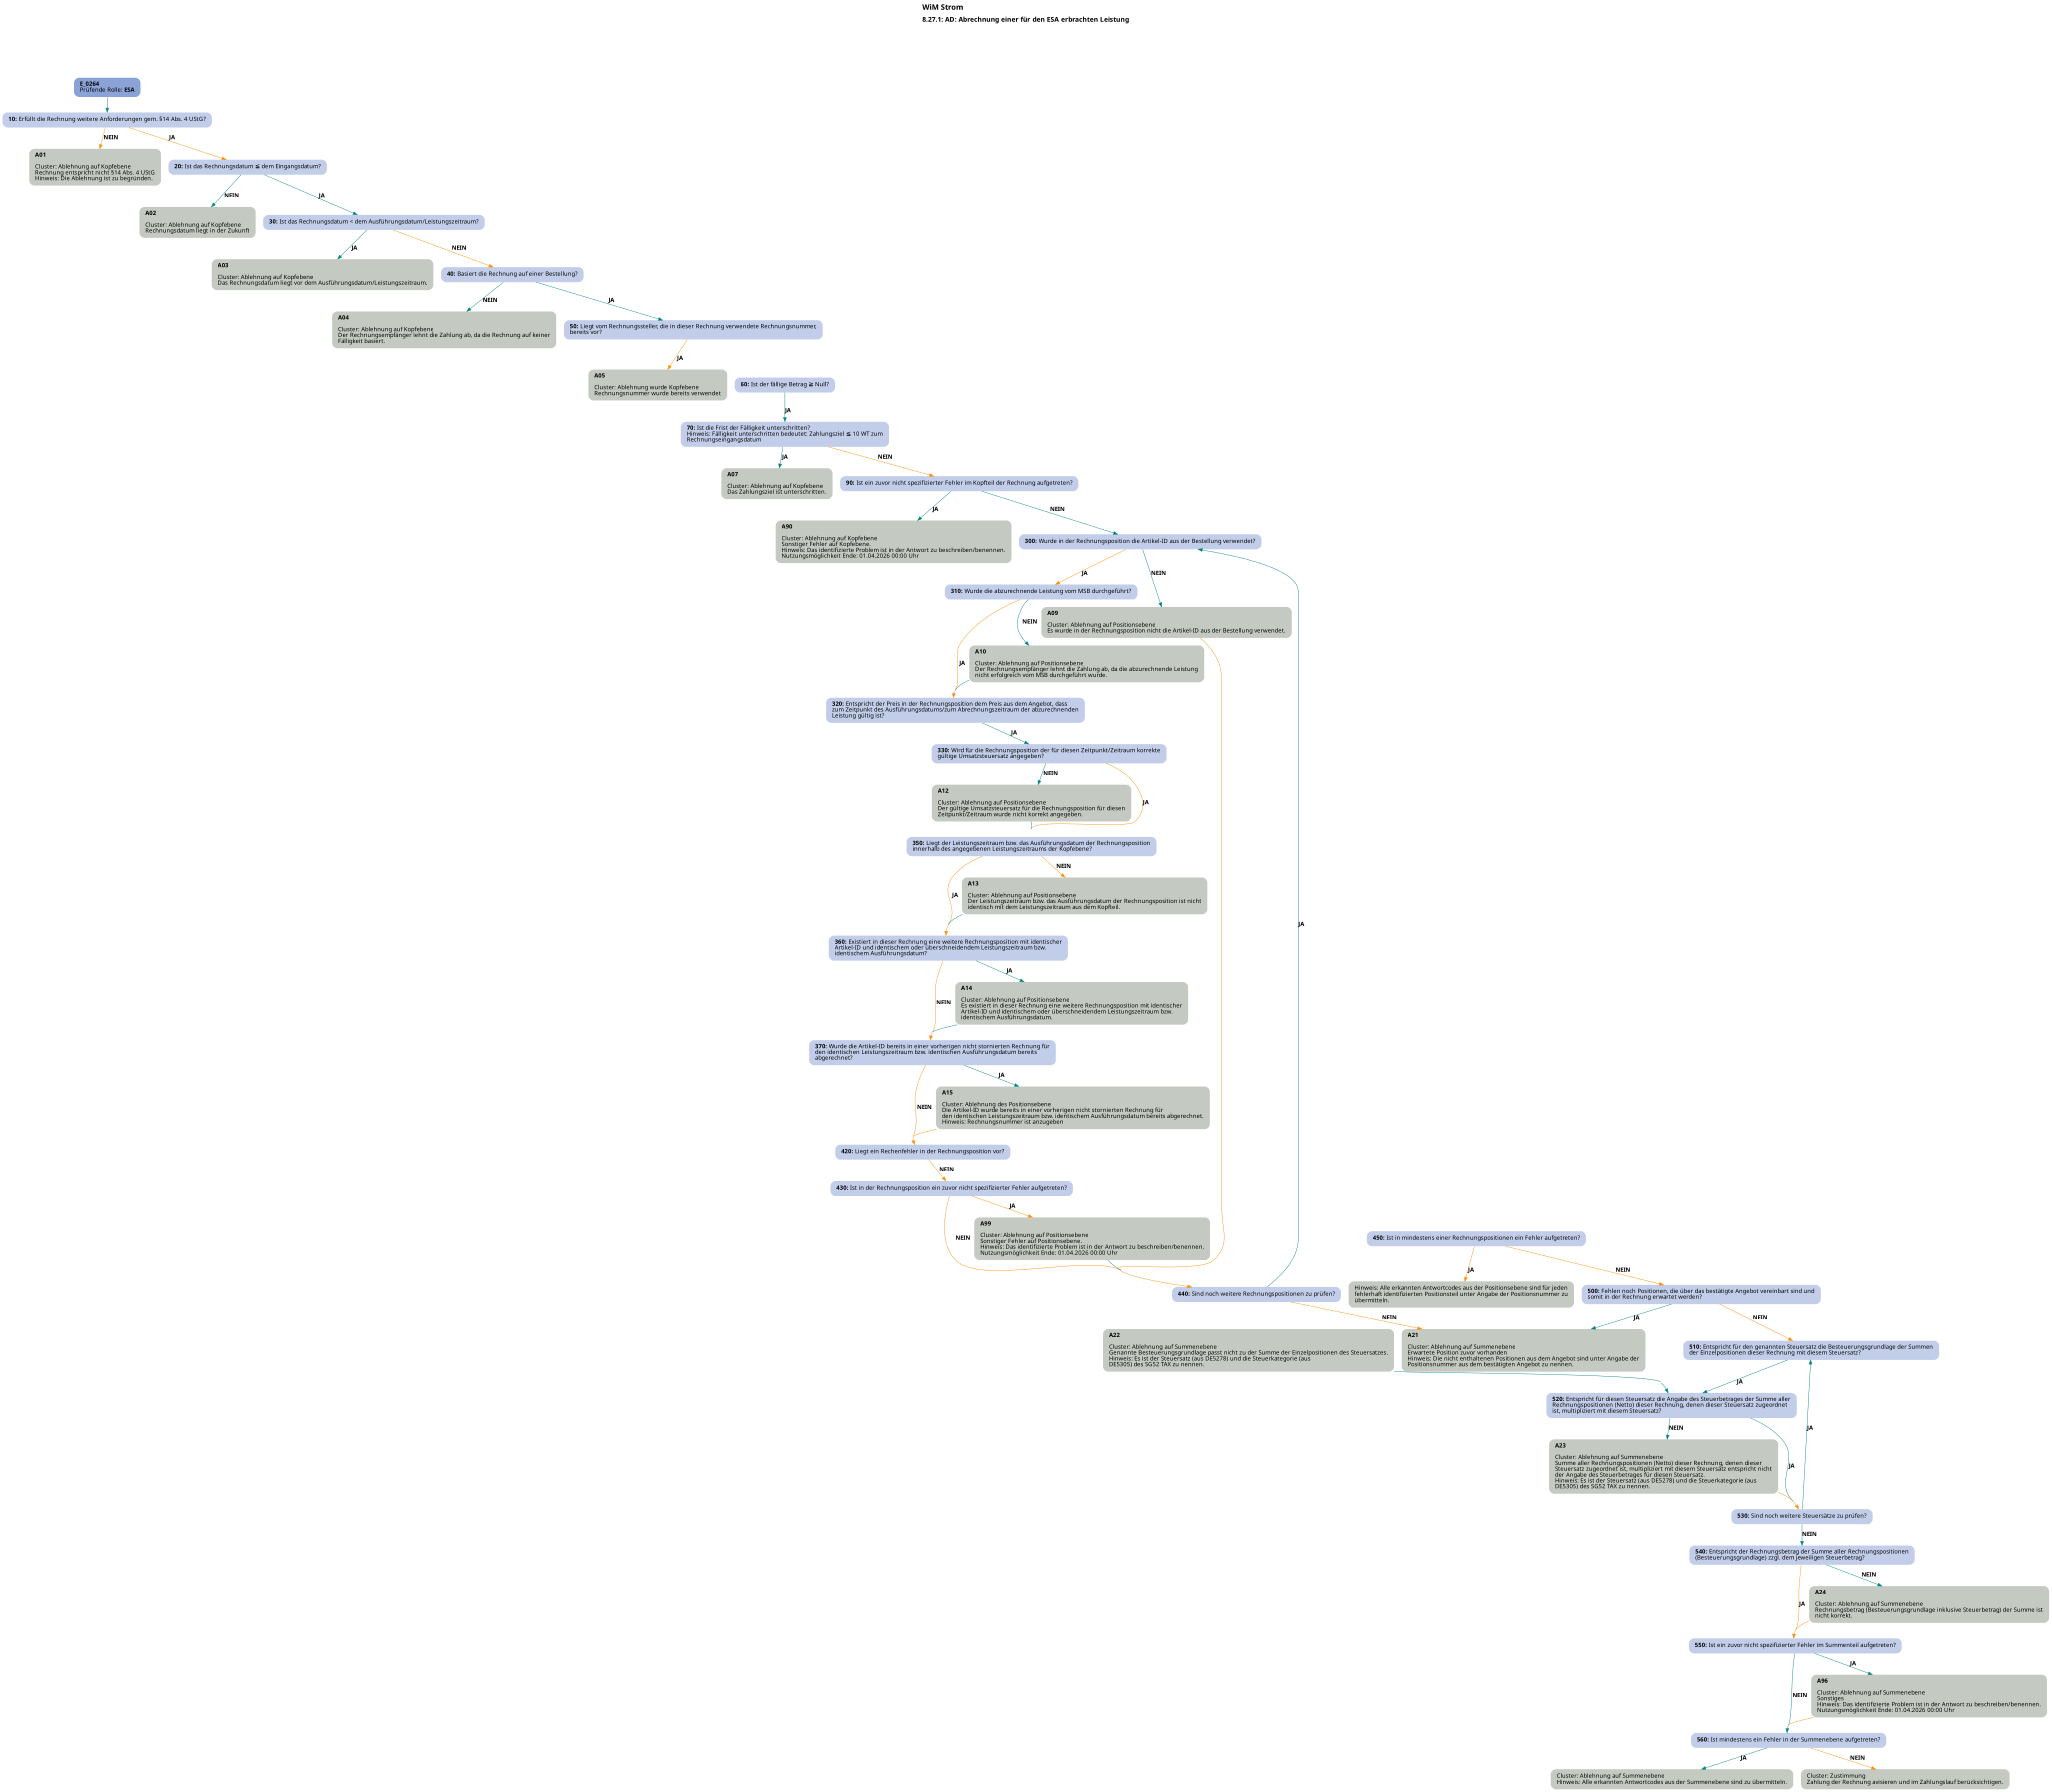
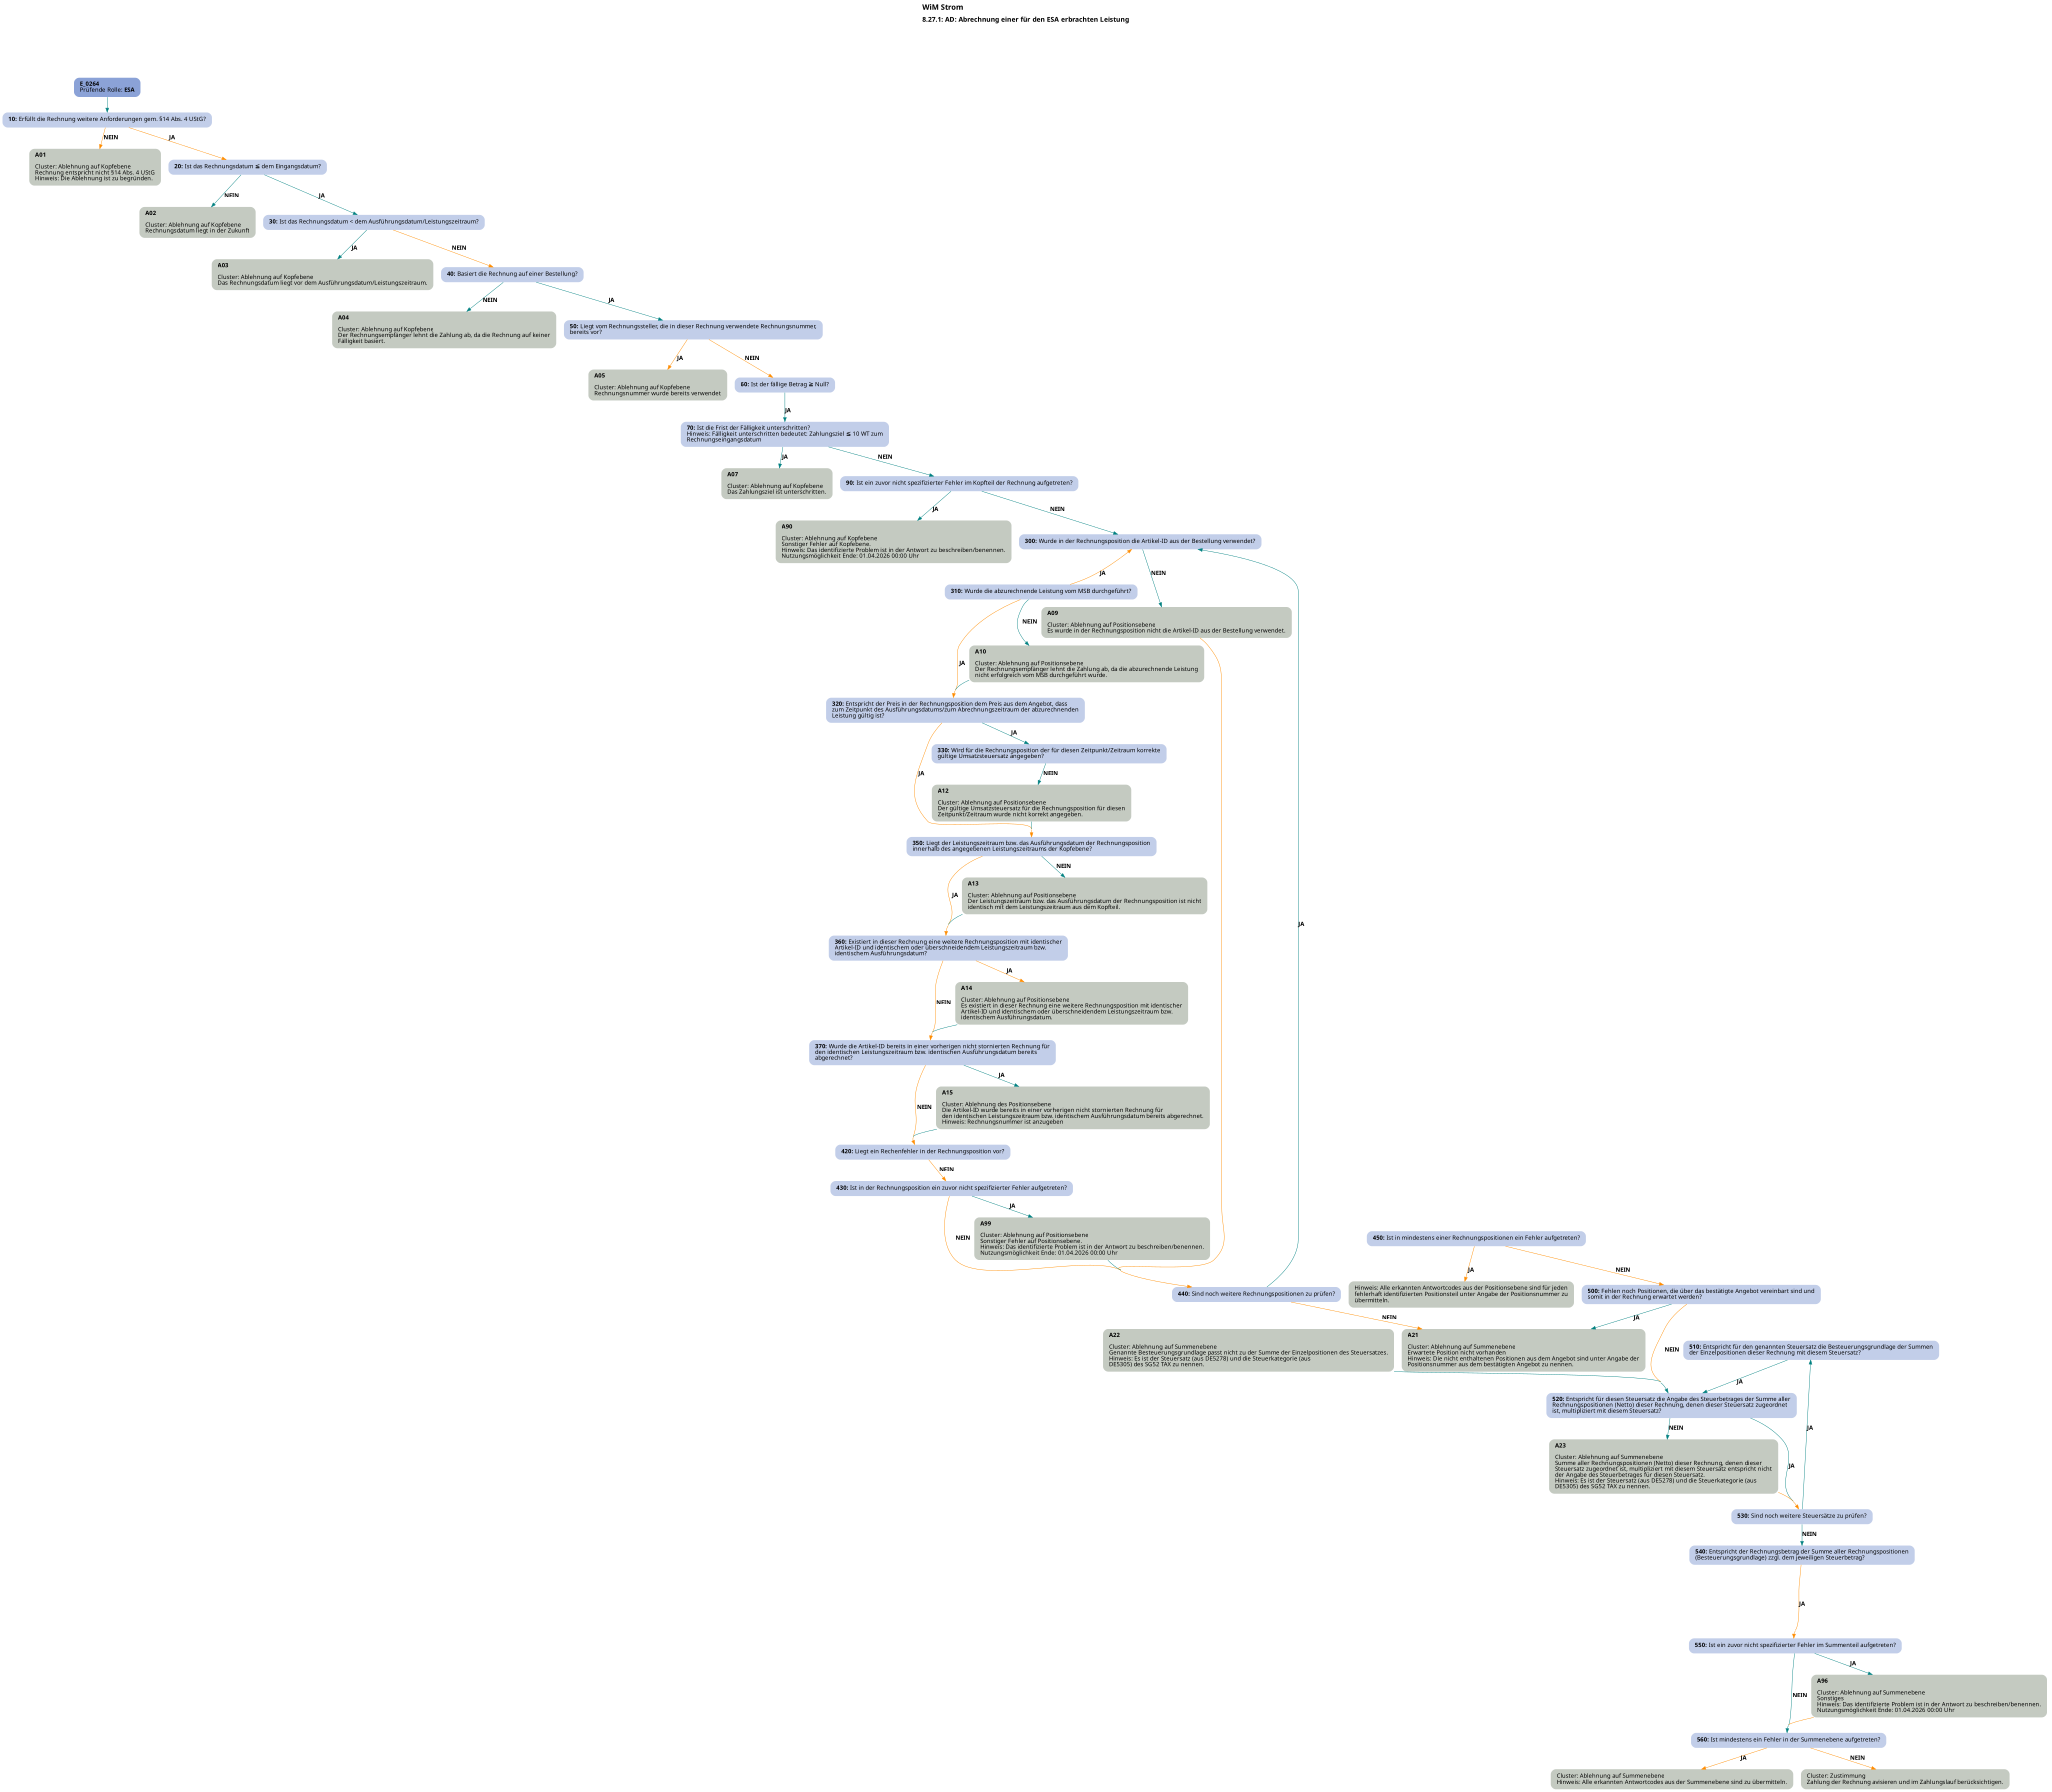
edge "50:" -> "60:": added, label "NEIN"
node "A05": text "Cluster: Ablehnung wurde Kopfebene" -> "Cluster: Ablehnung auf Kopfebene"
edge "70:" -> "90:": color darkorange -> teal
edge "300:" -> "310:": reversed
edge "330:" -> "350:": now "320:" -> "350:"
edge "350:" -> "A13": color darkorange -> teal
edge "360:" -> "A14": color teal -> darkorange
edge "A15" -> "420:": color darkorange -> teal
edge "430:" -> "A99": color darkorange -> teal
edge "500:" -> "510:": now "500:" -> "520:"
node "A21": text "Erwartete Position zuvor vorhanden" -> "Erwartete Position nicht vorhanden"
node "A24": removed
edge "560:" -> "Cluster: Ablehnung auf Summenebene": color teal -> darkorange
